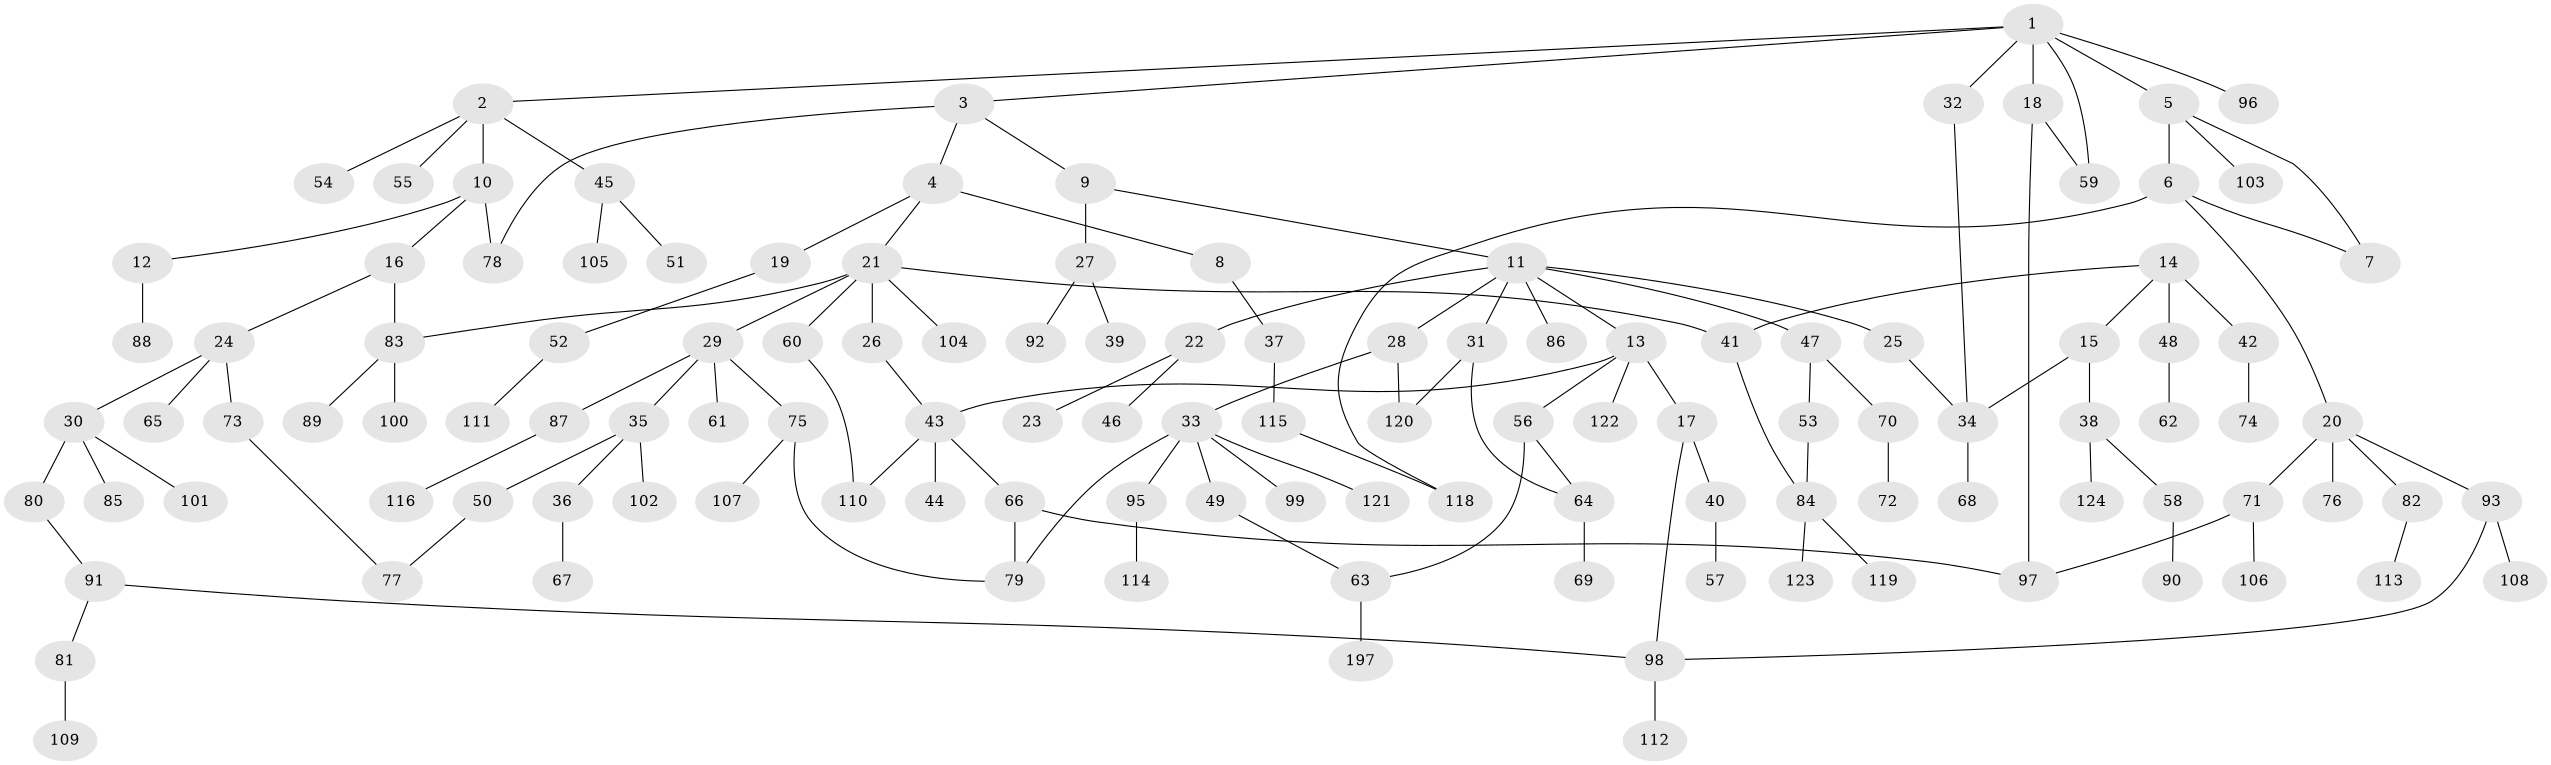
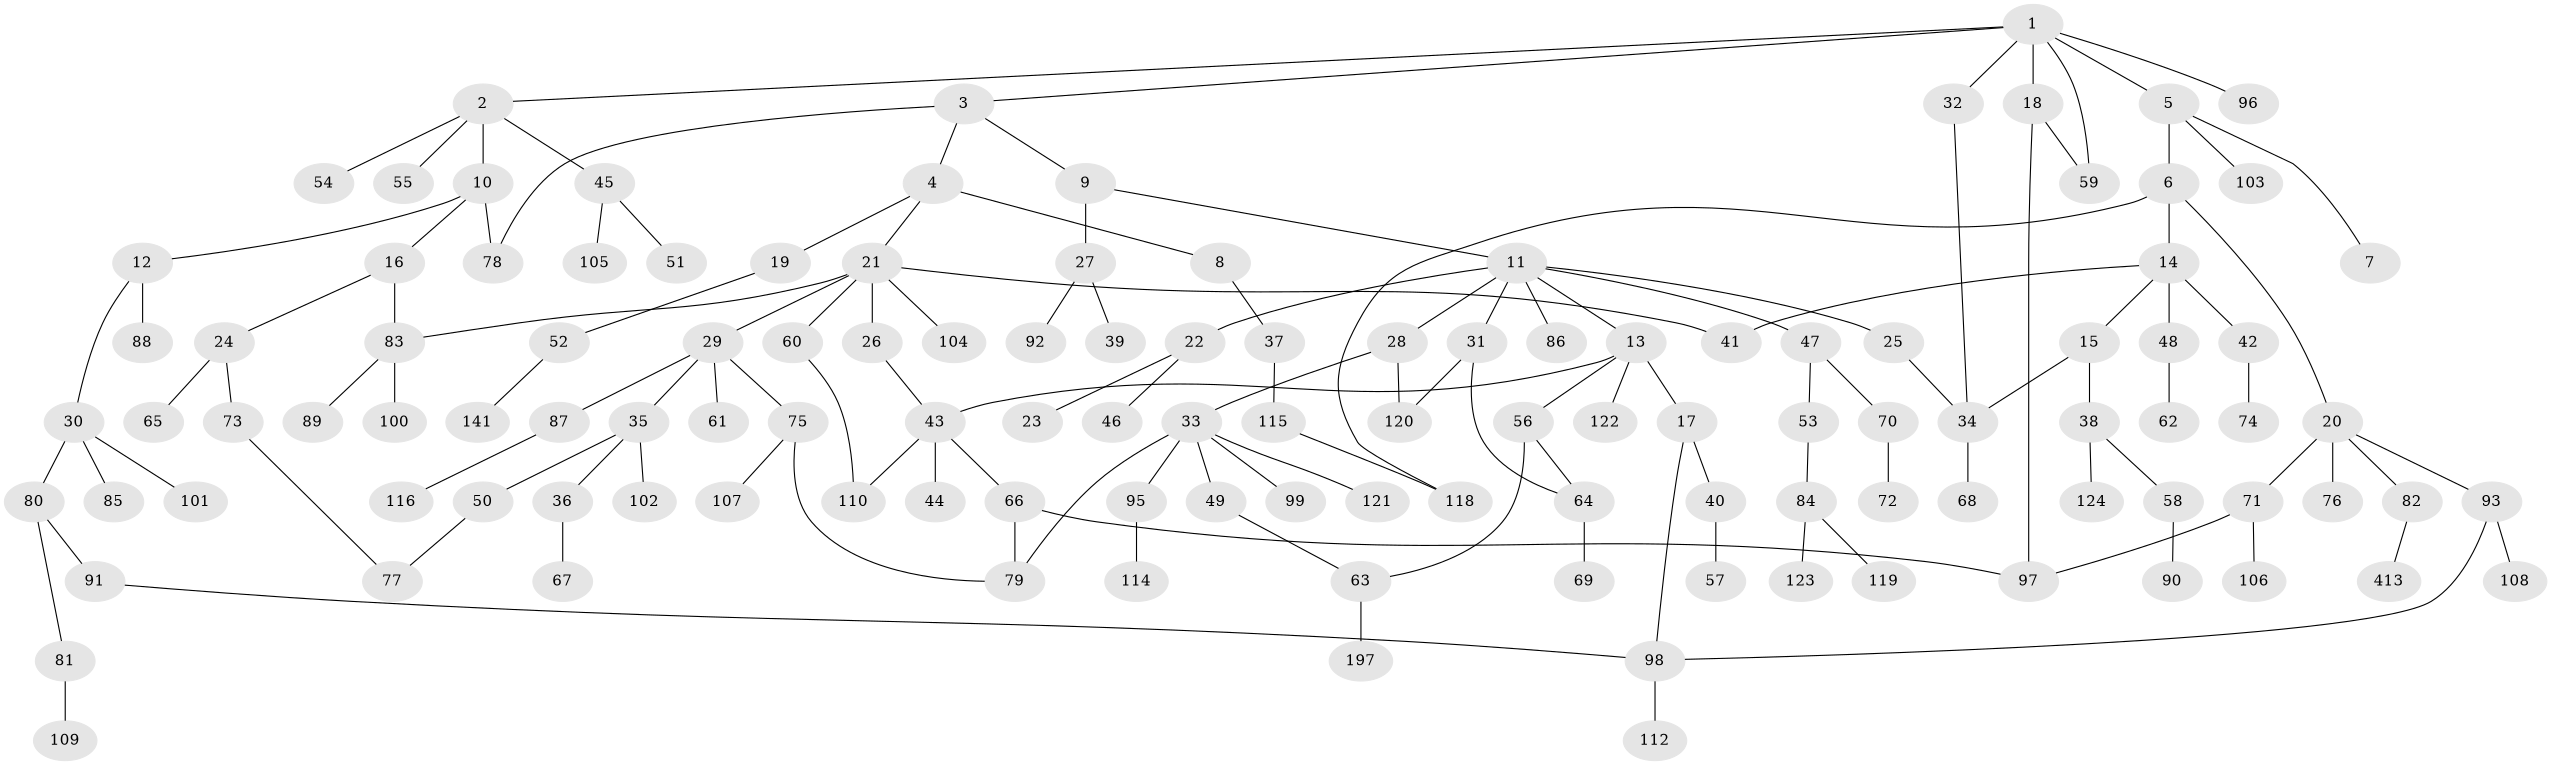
edge "6" -- "7": now "6" -- "14"
edge "24" -- "30": now "12" -- "30"
node "111": label "111" -> "141"
edge "41" -- "84": removed
node "113": label "113" -> "413"
edge "91" -- "81": now "80" -- "81"
